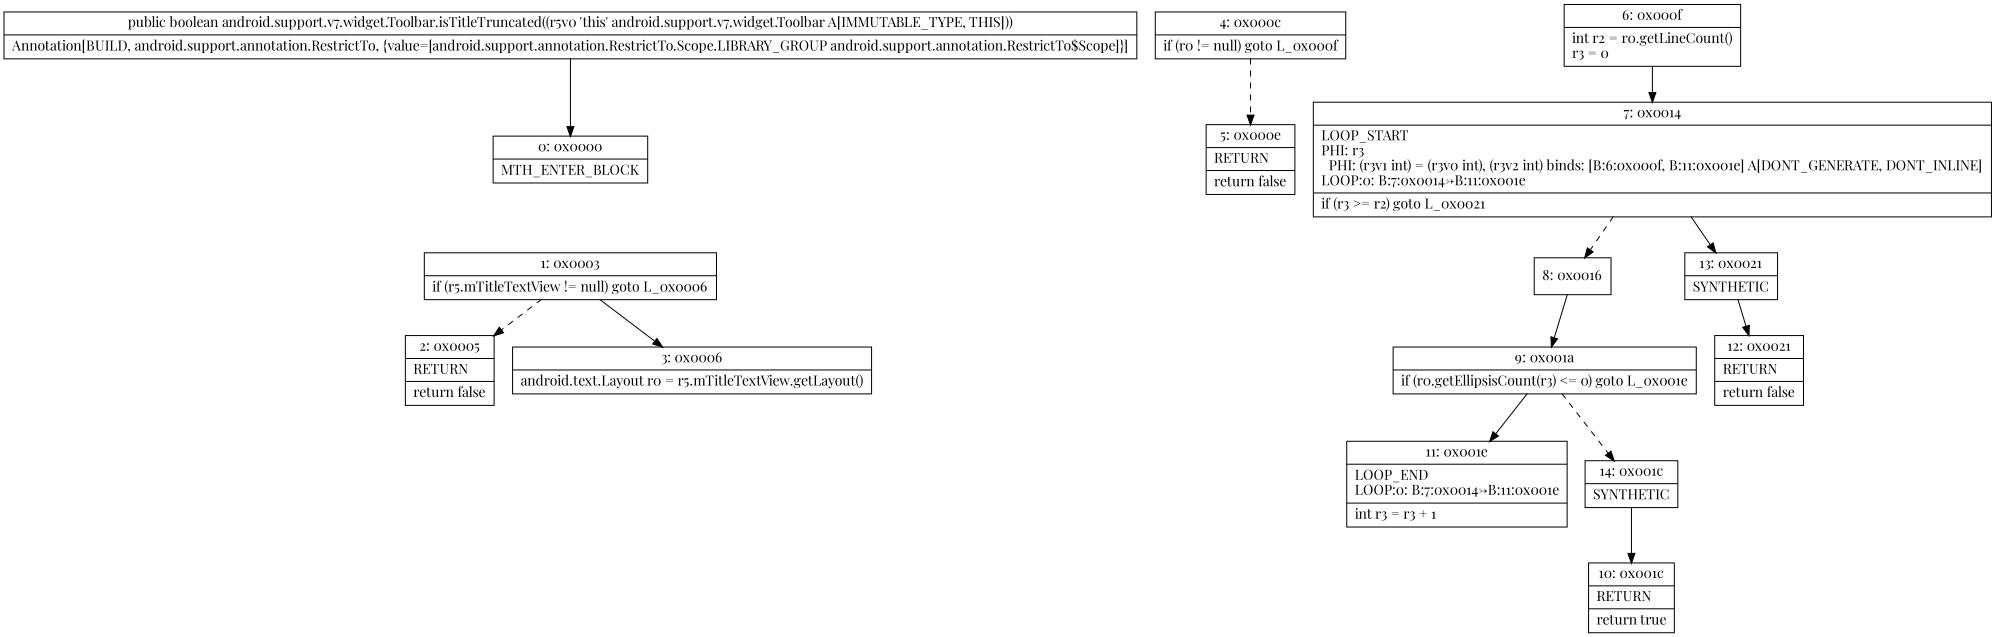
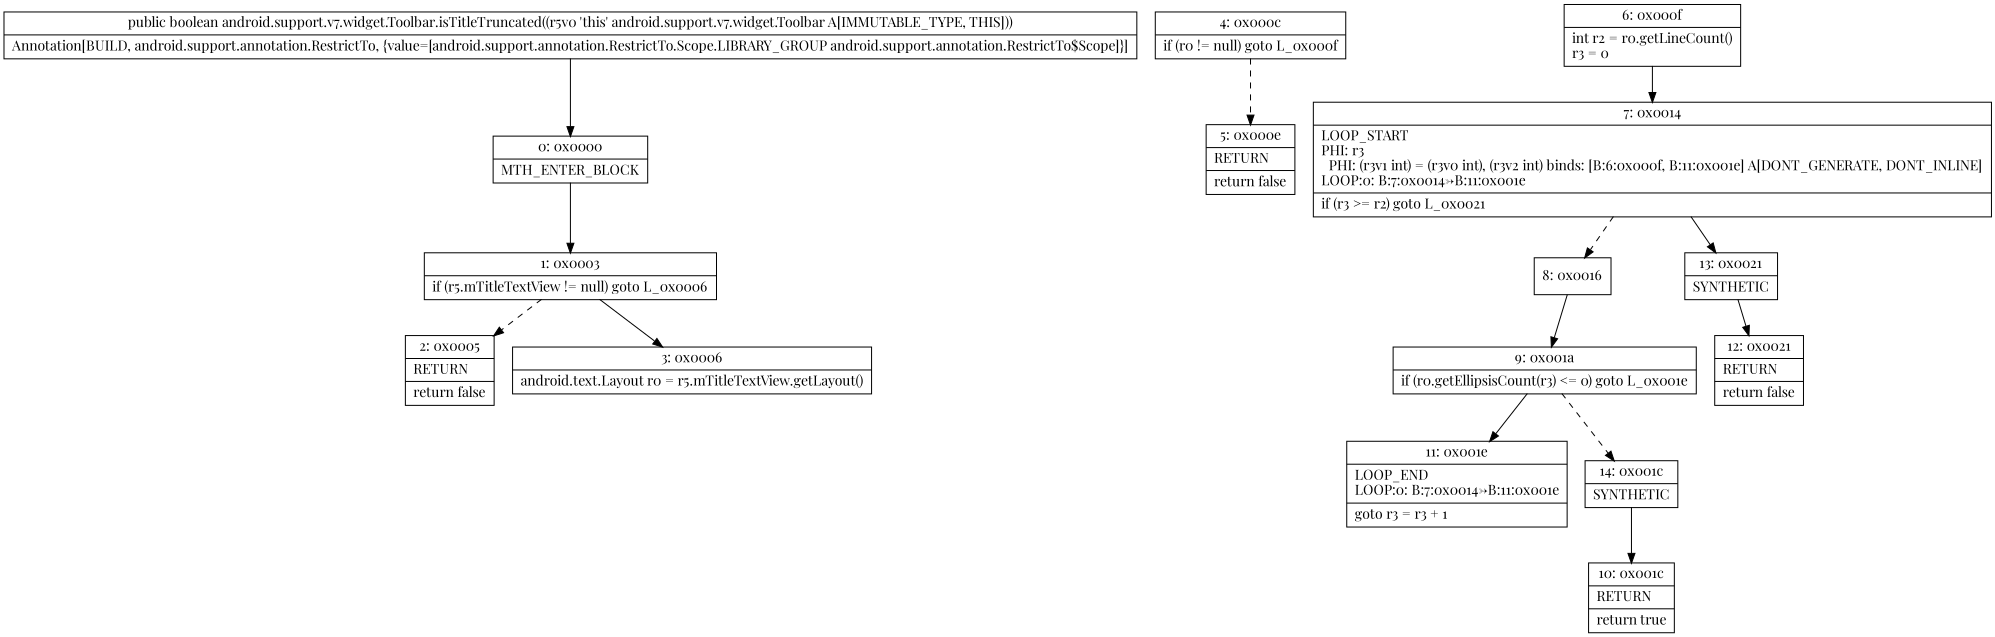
edge "0: 0x0000" -> "1: 0x0003": added
node "11: 0x001e": text "int r3 = r3 + 1" -> "goto r3 = r3 + 1"
